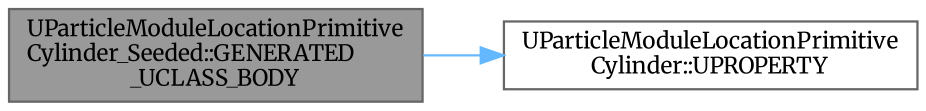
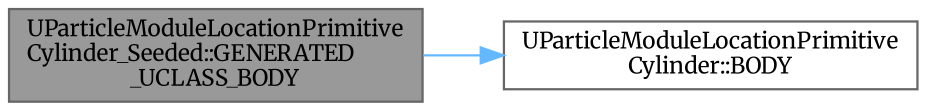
node "UParticleModuleLocationPrimitive Cylinder::UPROPERTY": label "UParticleModuleLocationPrimitive Cylinder::UPROPERTY" -> "UParticleModuleLocationPrimitive Cylinder::BODY"
